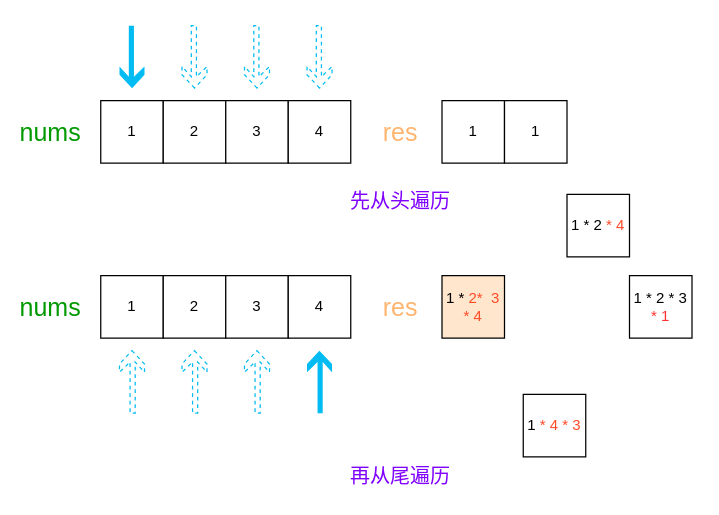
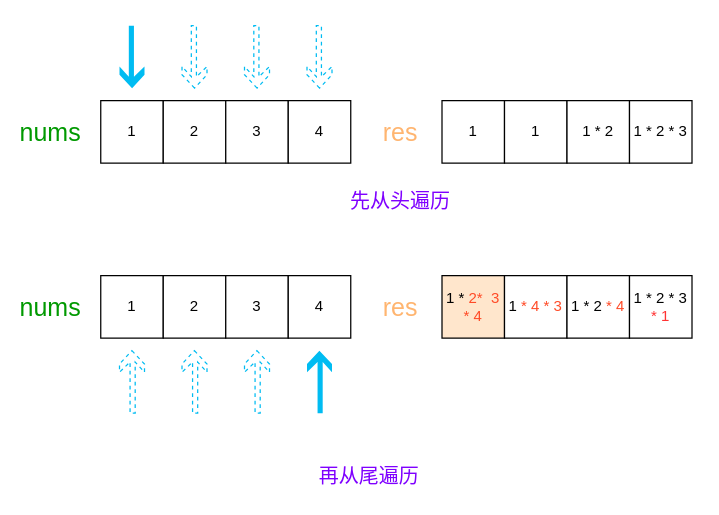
node "1 * 2": added
node "1 * 2 * 3": added
node "1 * 2 * 4": moved (598, 226) -> (598, 307)
node "1 * 4 * 3": moved (554, 426) -> (536, 307)
node "再从尾遍历": moved (401, 476) -> (369, 476)
